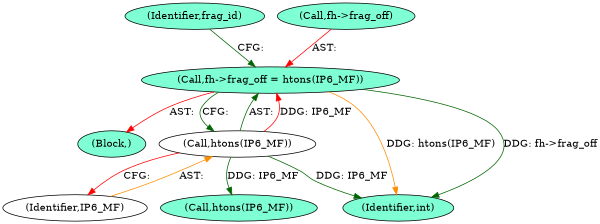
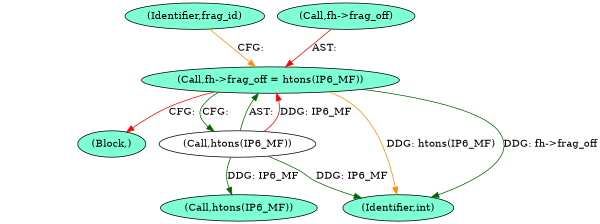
edge "(Identifier,frag_id)" -> "(Call,fh->frag_off = htons(IP6_MF))": color darkgreen -> darkorange
edge "(Call,fh->frag_off = htons(IP6_MF))" -> "(Block,)": label "AST: " -> "CFG: "
node "(Identifier,IP6_MF)": removed
